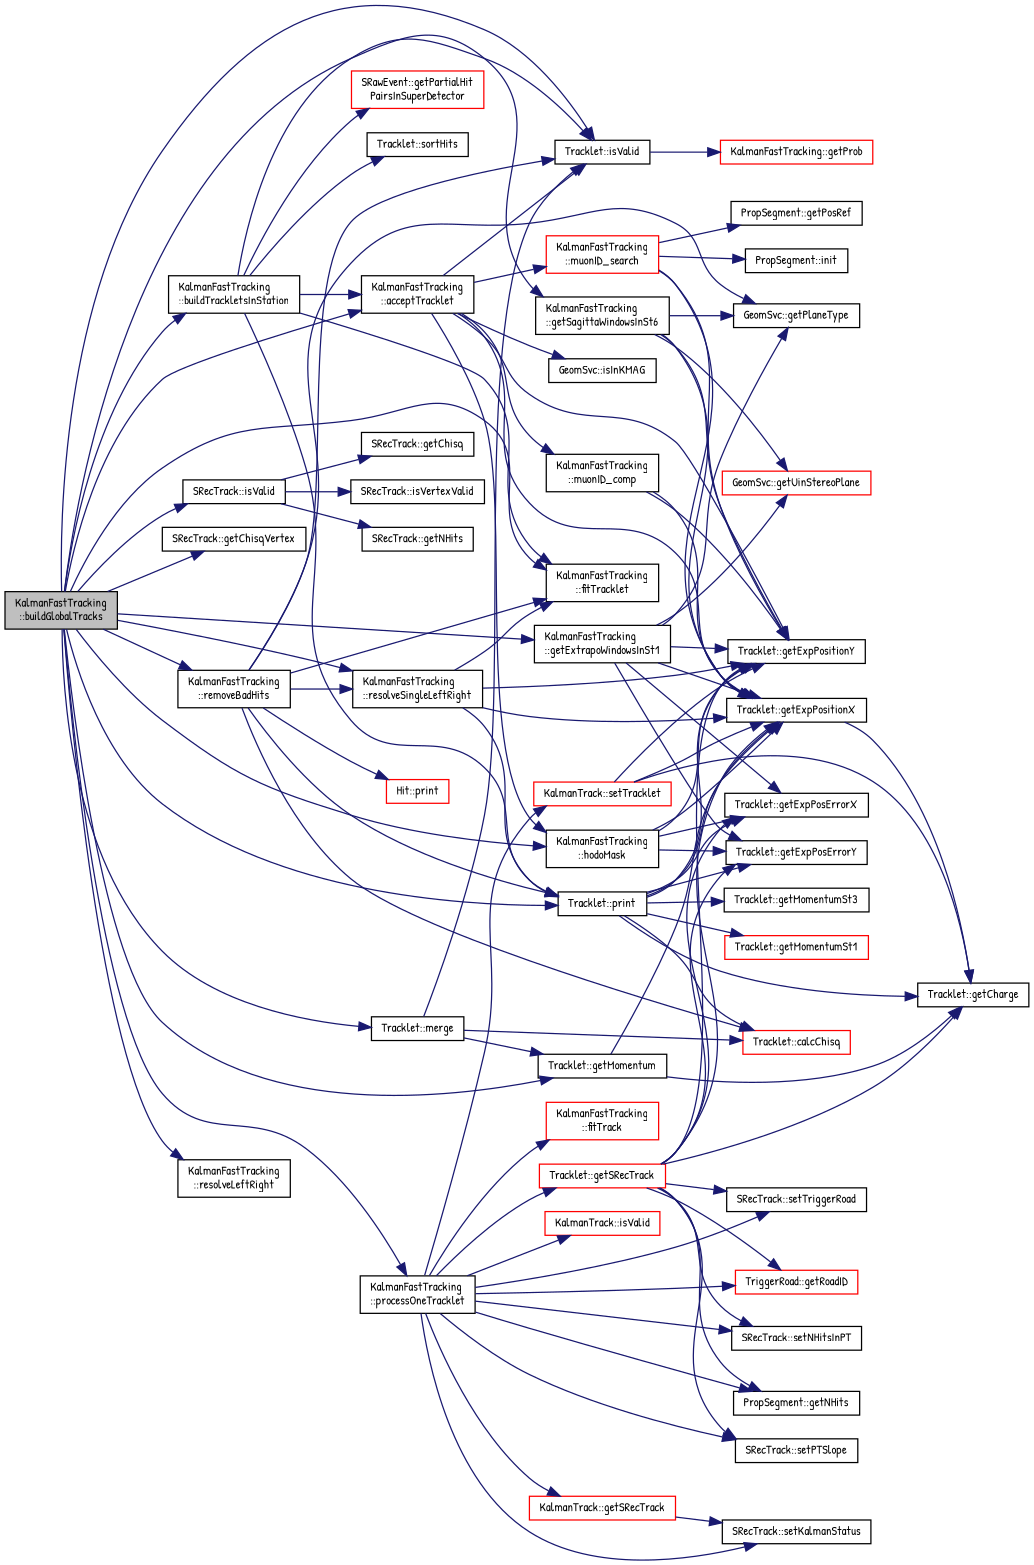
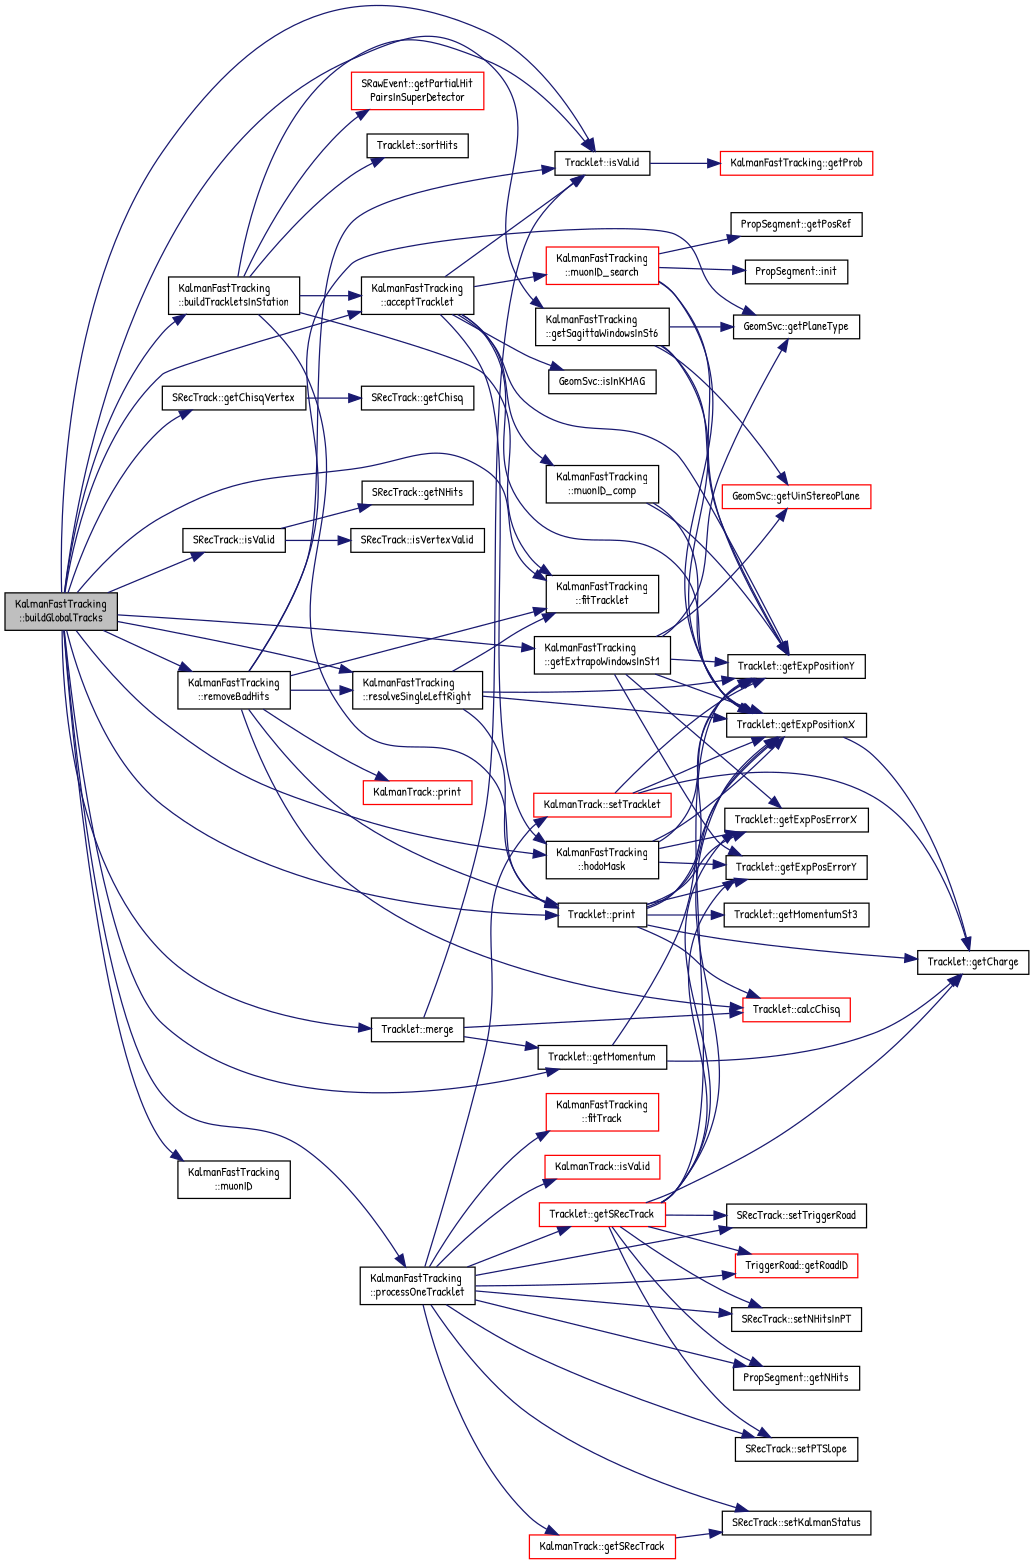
edge "SRecTrack::isValid" -> "SRecTrack::getChisq": now "SRecTrack::getChisqVertex" -> "SRecTrack::getChisq"
node "Hit::print": label "Hit::print" -> "KalmanTrack::print"
node "Tracklet::getMomentumSt1": removed
node "KalmanFastTracking ::resolveLeftRight": label "KalmanFastTracking ::resolveLeftRight" -> "KalmanFastTracking ::muonID"
